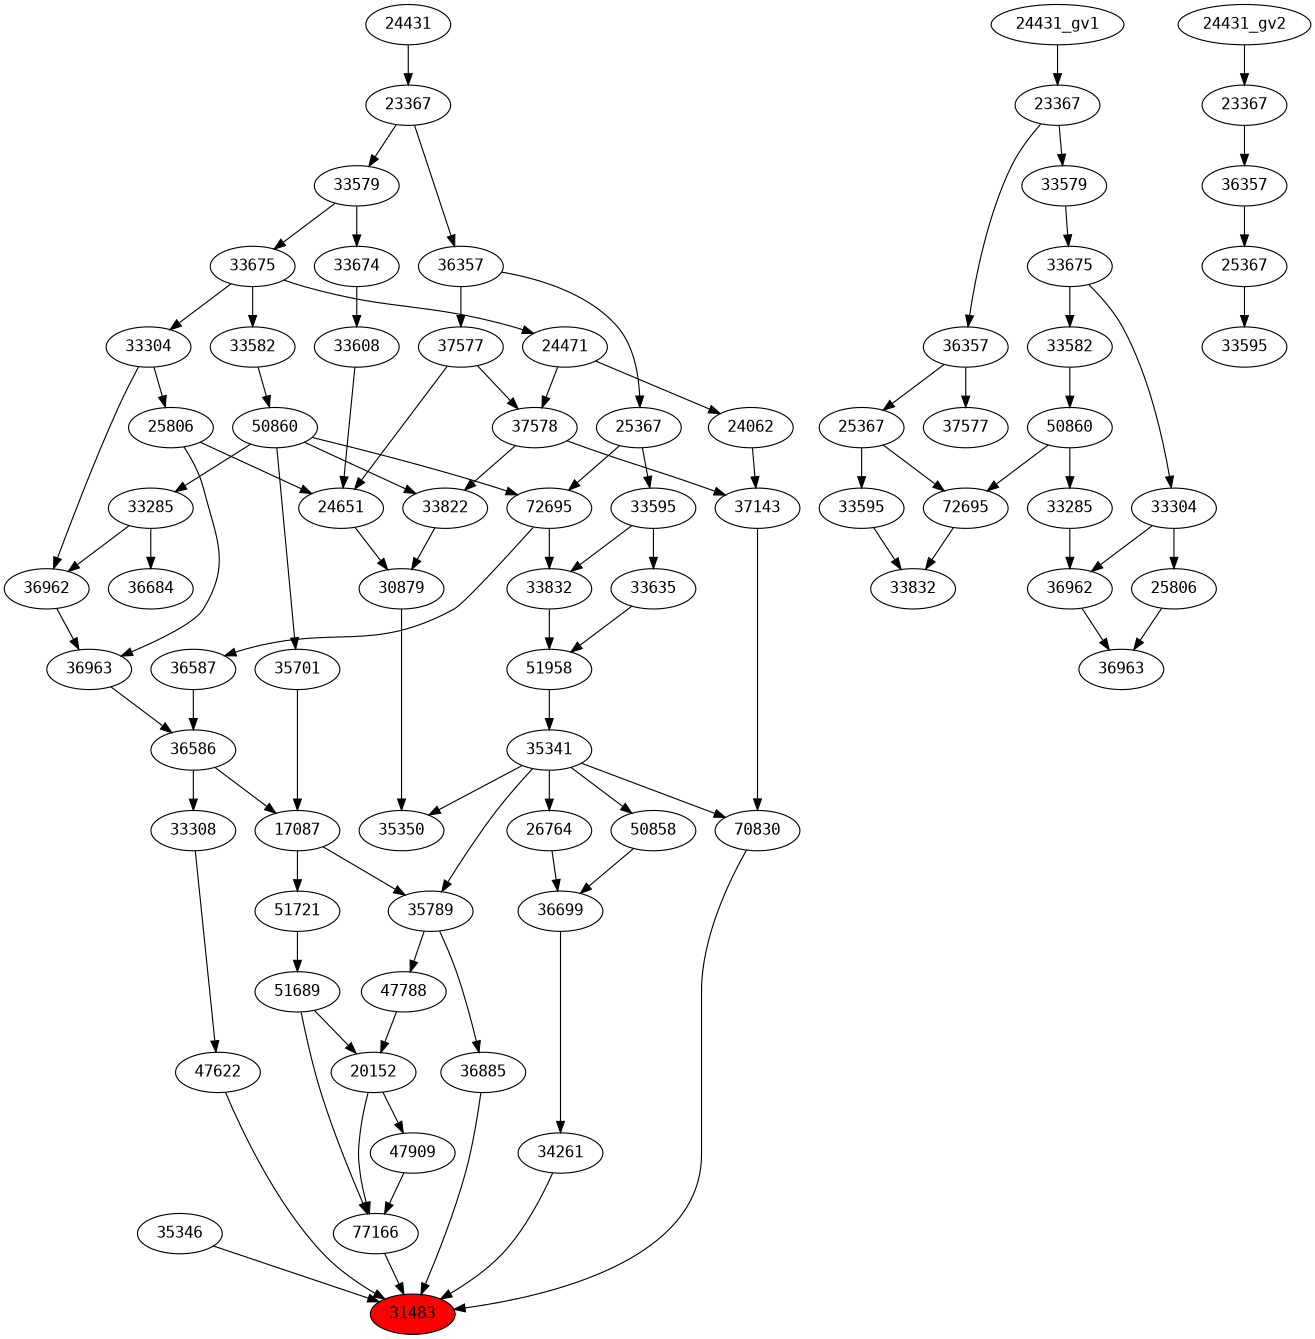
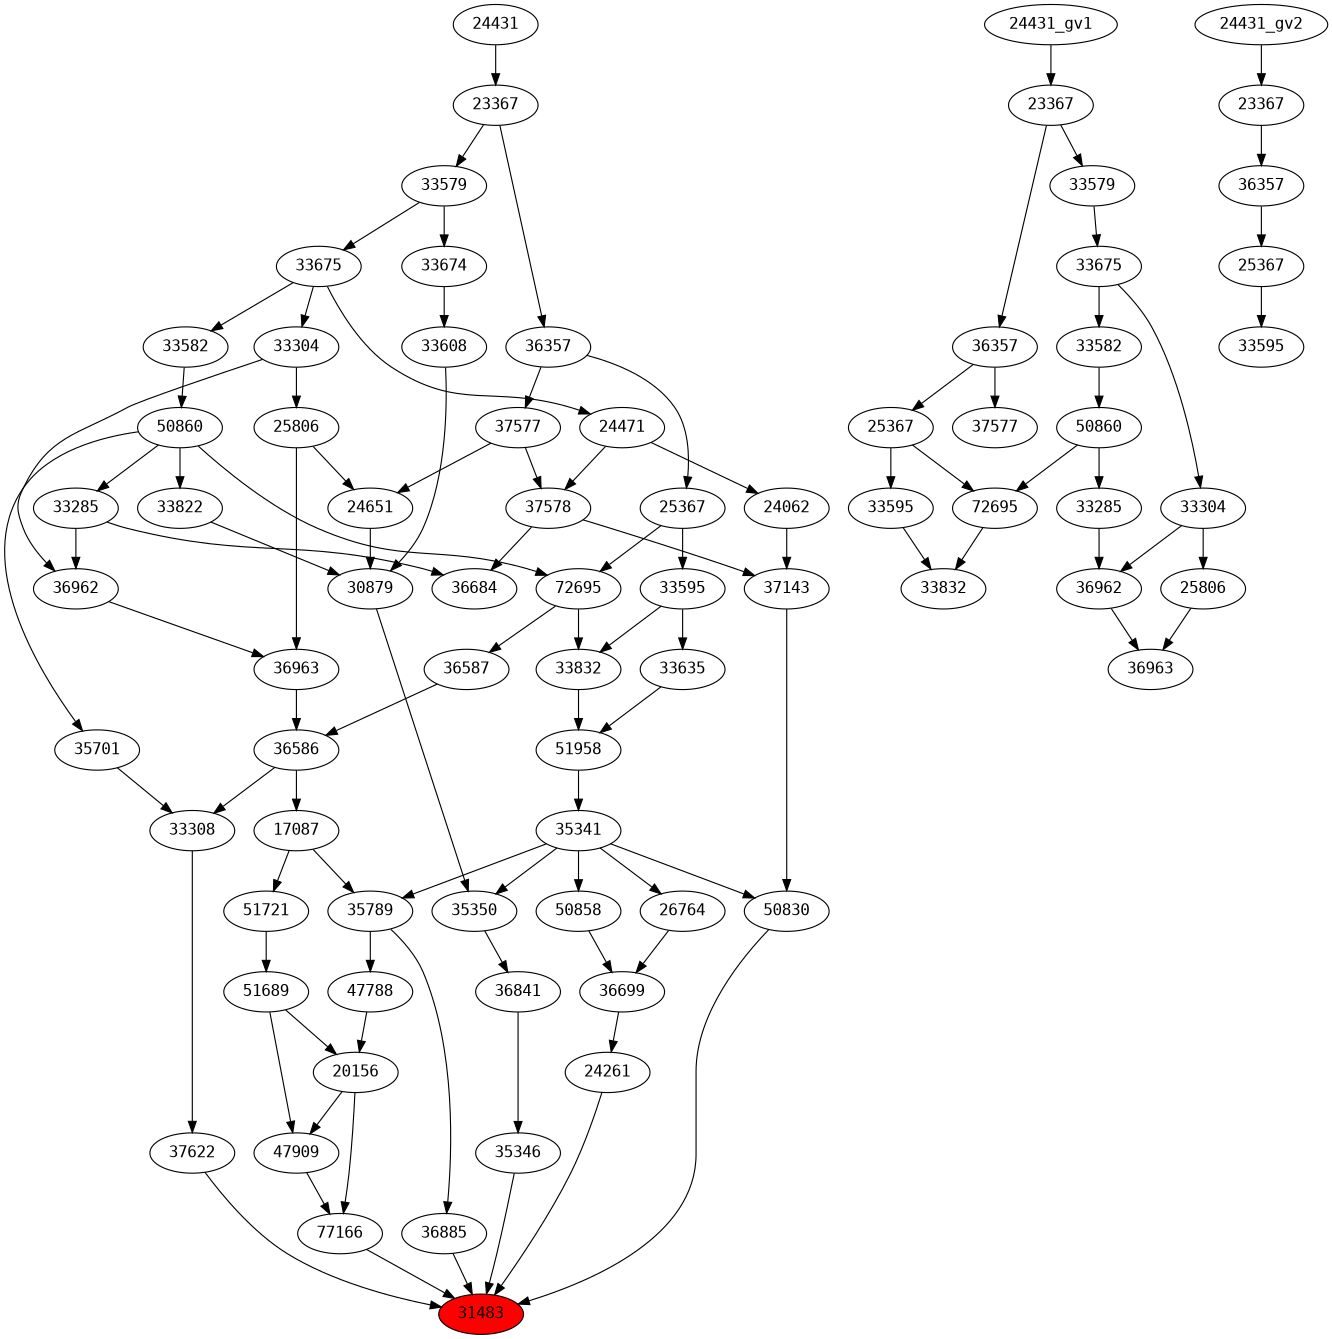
edge "33608" -> "24651": now "33608" -> "30879"
edge "37578" -> "33822": now "37578" -> "36684"
edge "35701" -> "17087": now "35701" -> "33308"
node "70830": label "70830" -> "50830"
node "36841": added
node "47622": label "47622" -> "37622"
node "20152": label "20152" -> "20156"
edge "51689" -> "77166": now "51689" -> "47909"
node "34261": label "34261" -> "24261"
